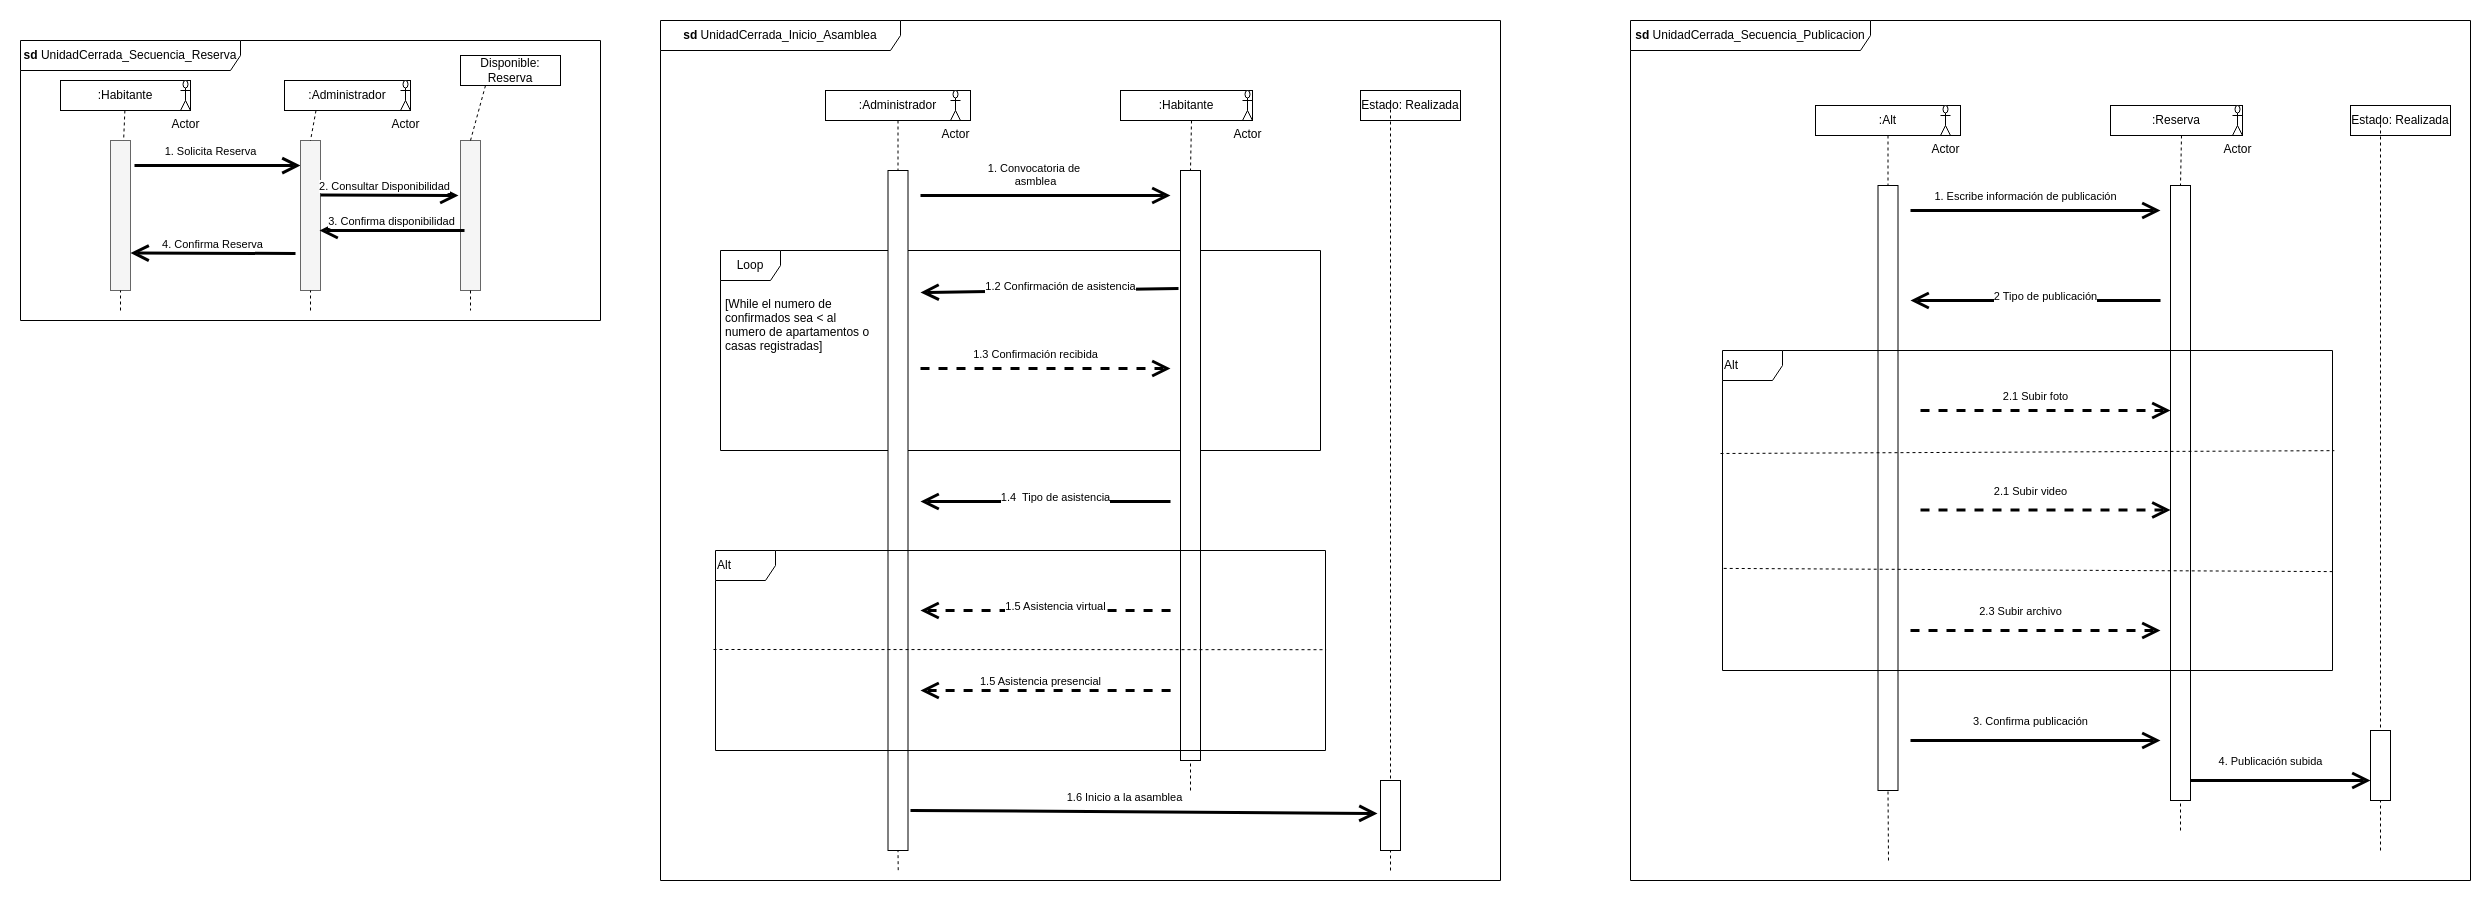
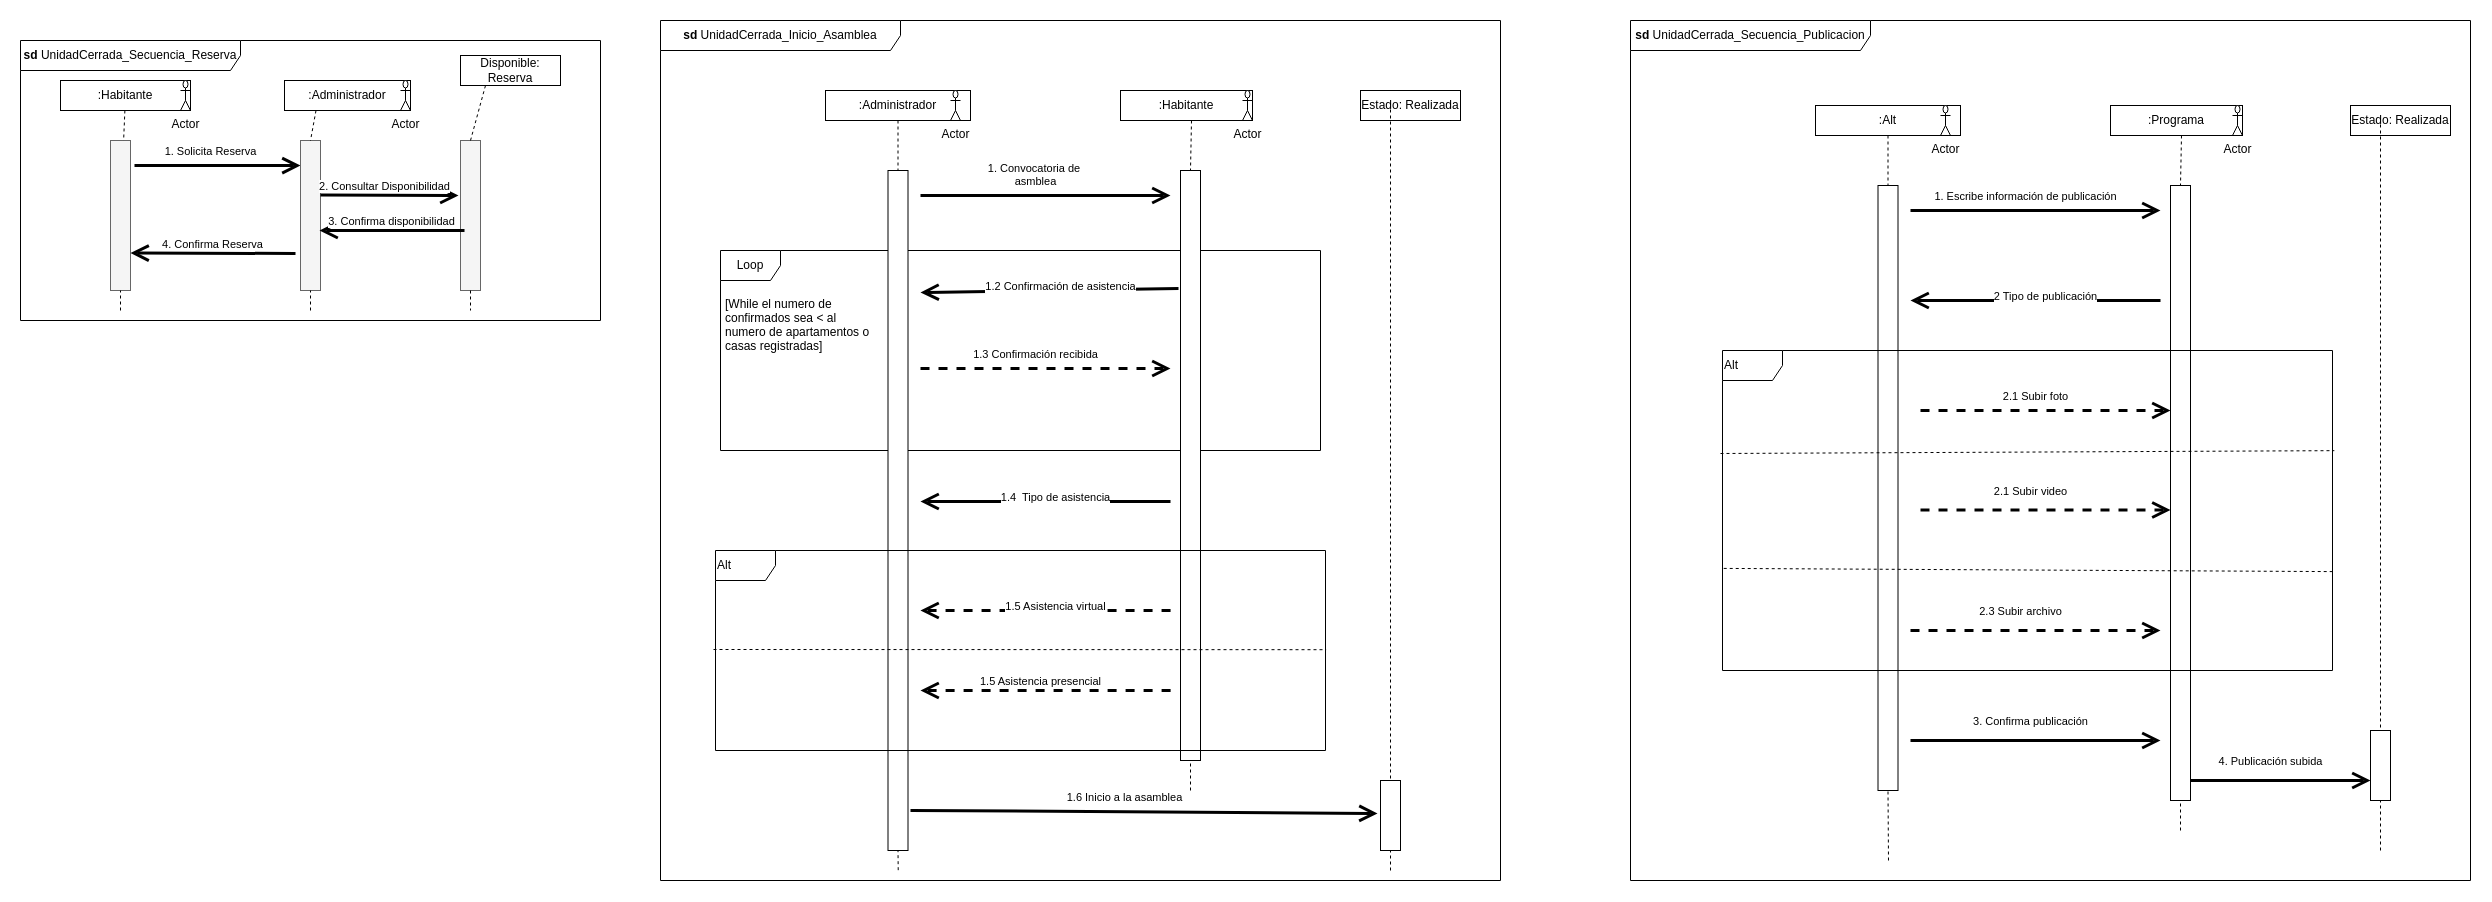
node ":Reserva": label ":Reserva" -> ":Programa"
